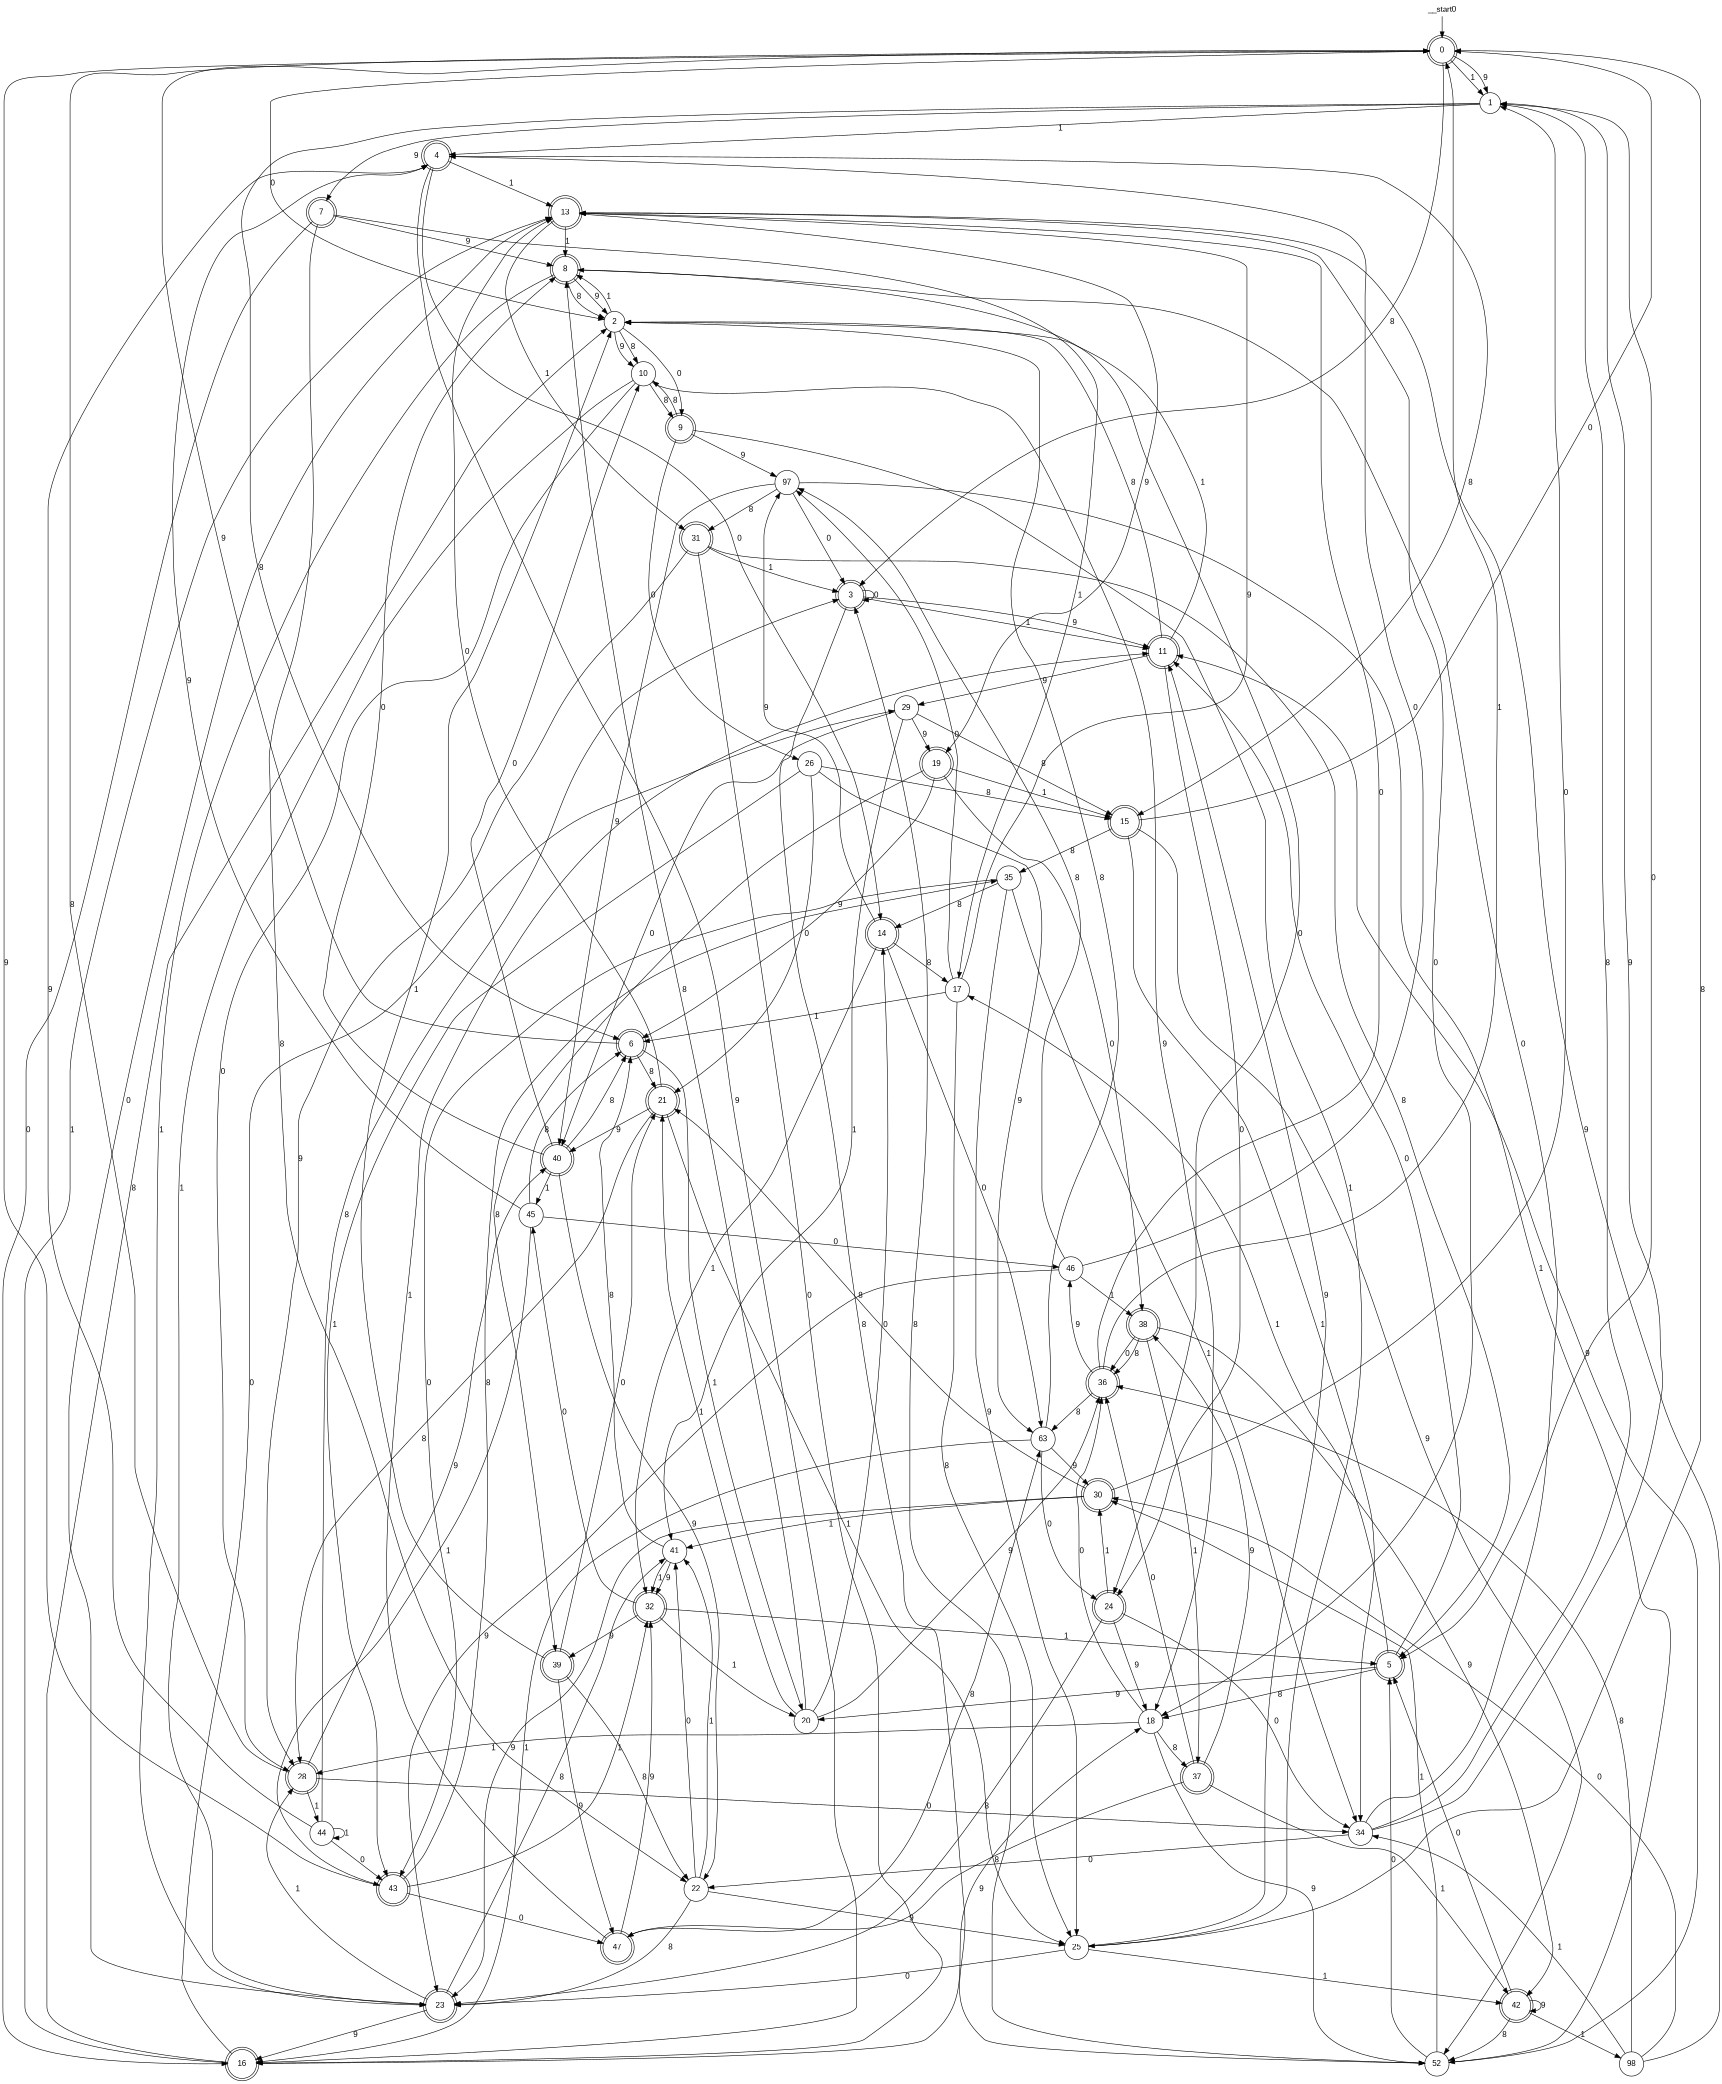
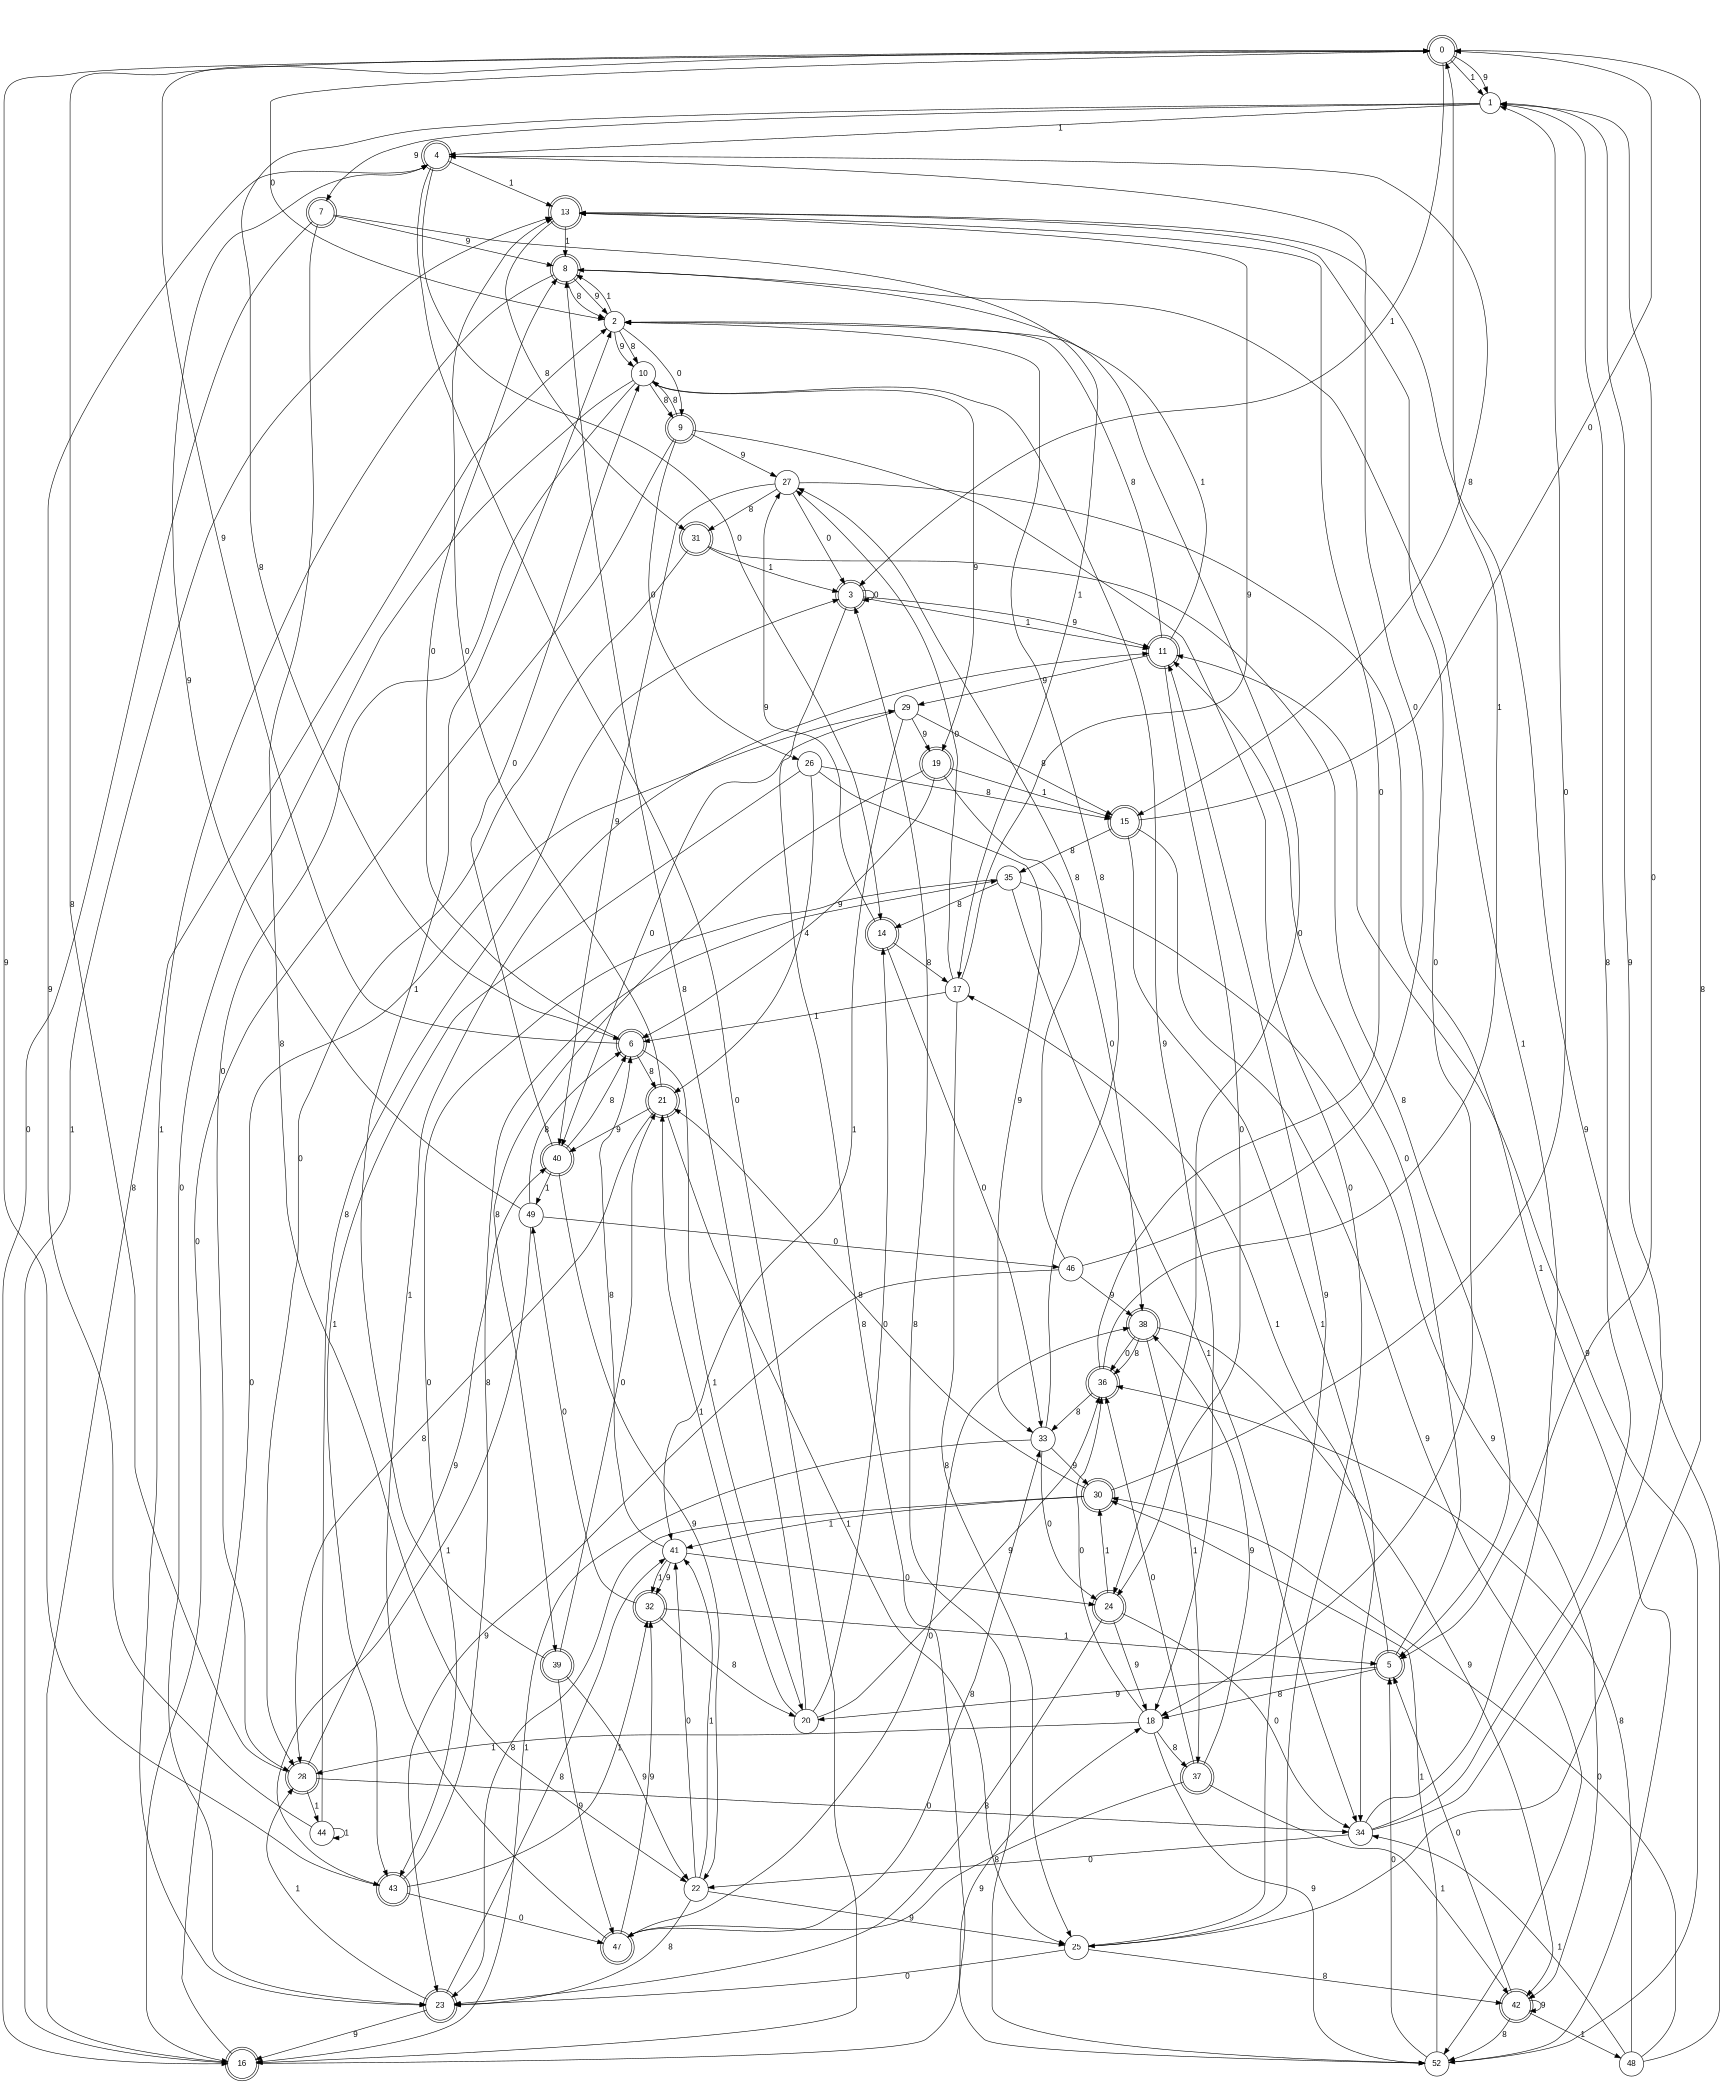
node "__start0": removed
edge "13" -> "19": now "10" -> "19"
edge "0" -> "3": label "8" -> "1"
edge "13" -> "31": label "1" -> "8"
node "97": label "97" -> "27"
edge "40" -> "8": now "6" -> "8"
edge "26" -> "21": label "0" -> "4"
edge "34" -> "8": label "0" -> "1"
edge "4" -> "16": label "9" -> "0"
edge "31" -> "28": label "9" -> "0"
edge "10" -> "23": label "1" -> "0"
edge "9" -> "25": label "1" -> "0"
edge "23" -> "13": removed, label "0"
node "45": label "45" -> "49"
edge "14" -> "32": removed, label "1"
edge "46" -> "38": label "1" -> "9"
edge "36" -> "46": removed, label "9"
edge "35" -> "25": now "35" -> "42"
node "63": label "63" -> "33"
edge "41" -> "24": added, label "0"
edge "31" -> "16": now "9" -> "16"
edge "32" -> "39": removed, label "9"
edge "32" -> "20": label "1" -> "8"
edge "47" -> "38": added, label "0"
edge "30" -> "23": label "9" -> "8"
edge "39" -> "22": label "8" -> "9"
edge "44" -> "43": removed, label "0"
edge "25" -> "42": label "1" -> "8"
node "98": label "98" -> "48"
